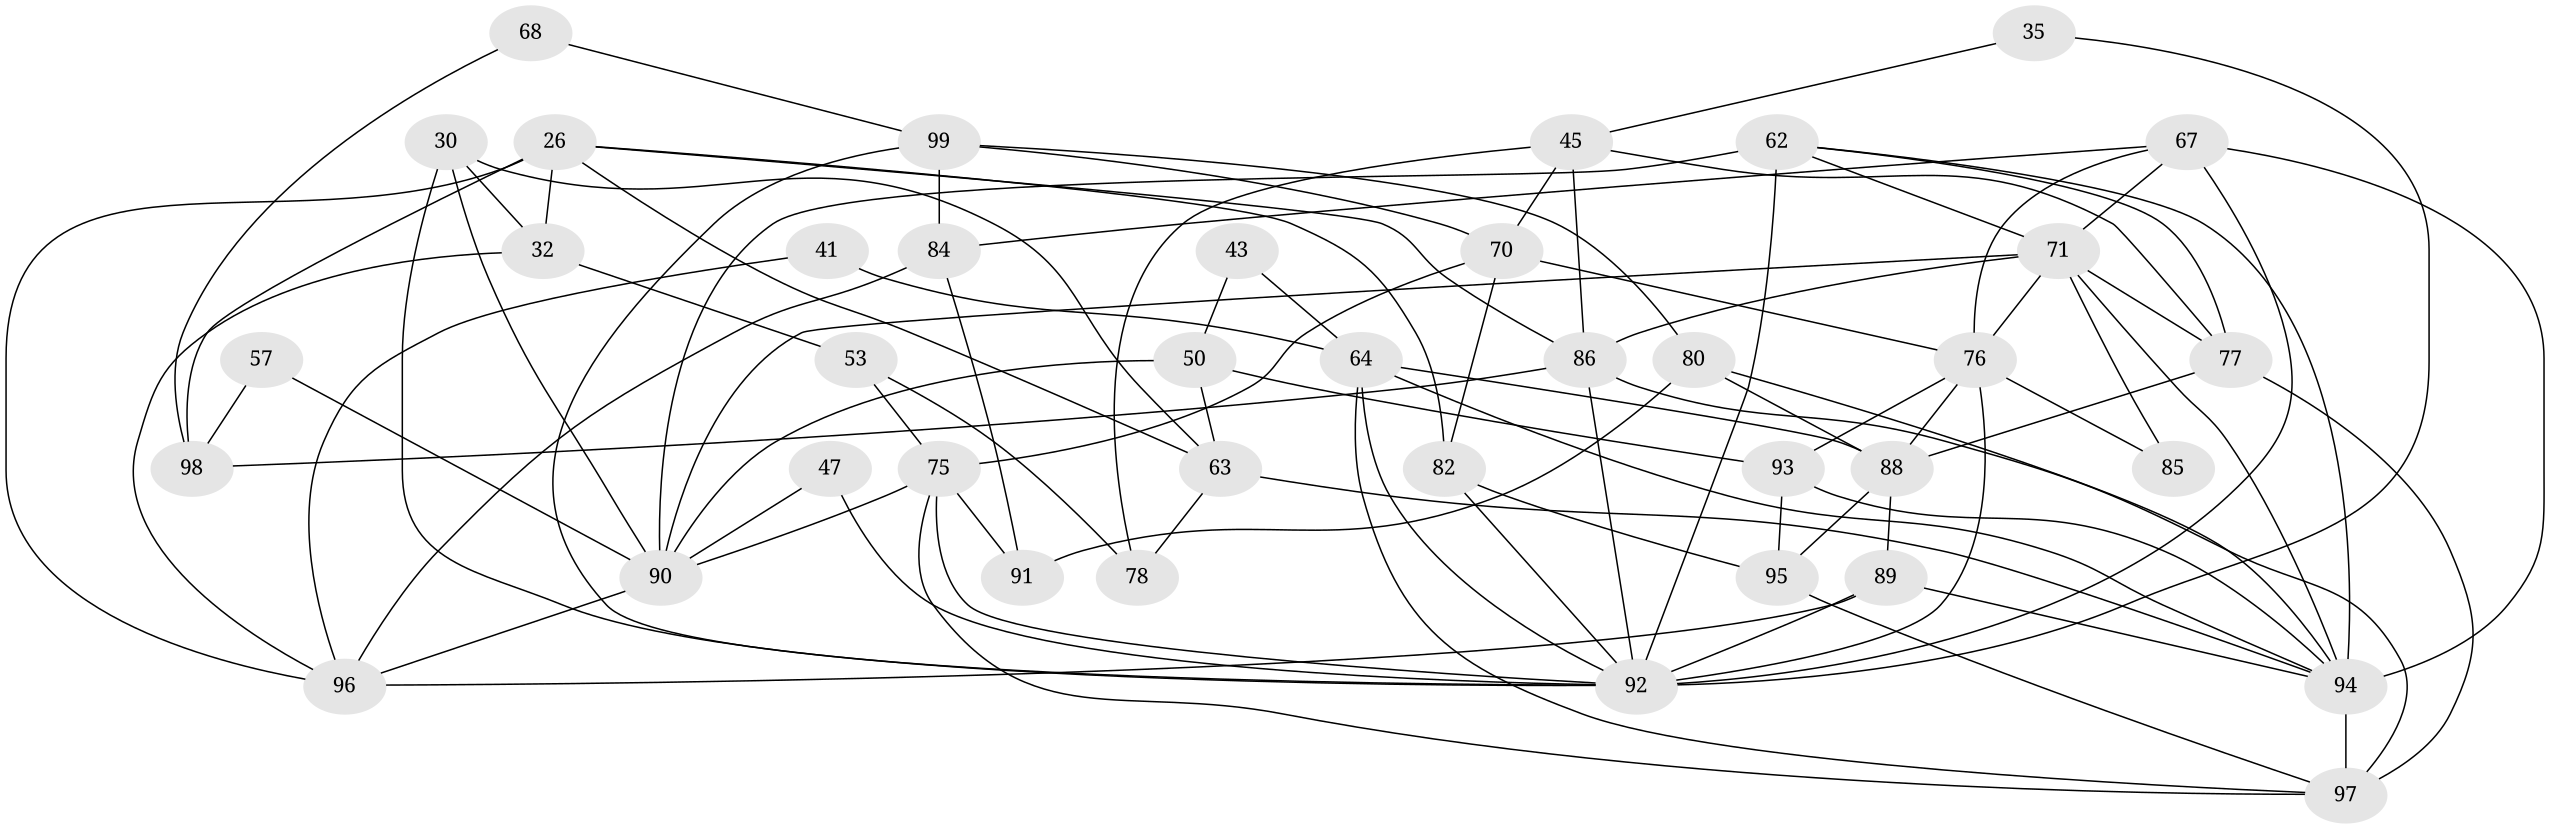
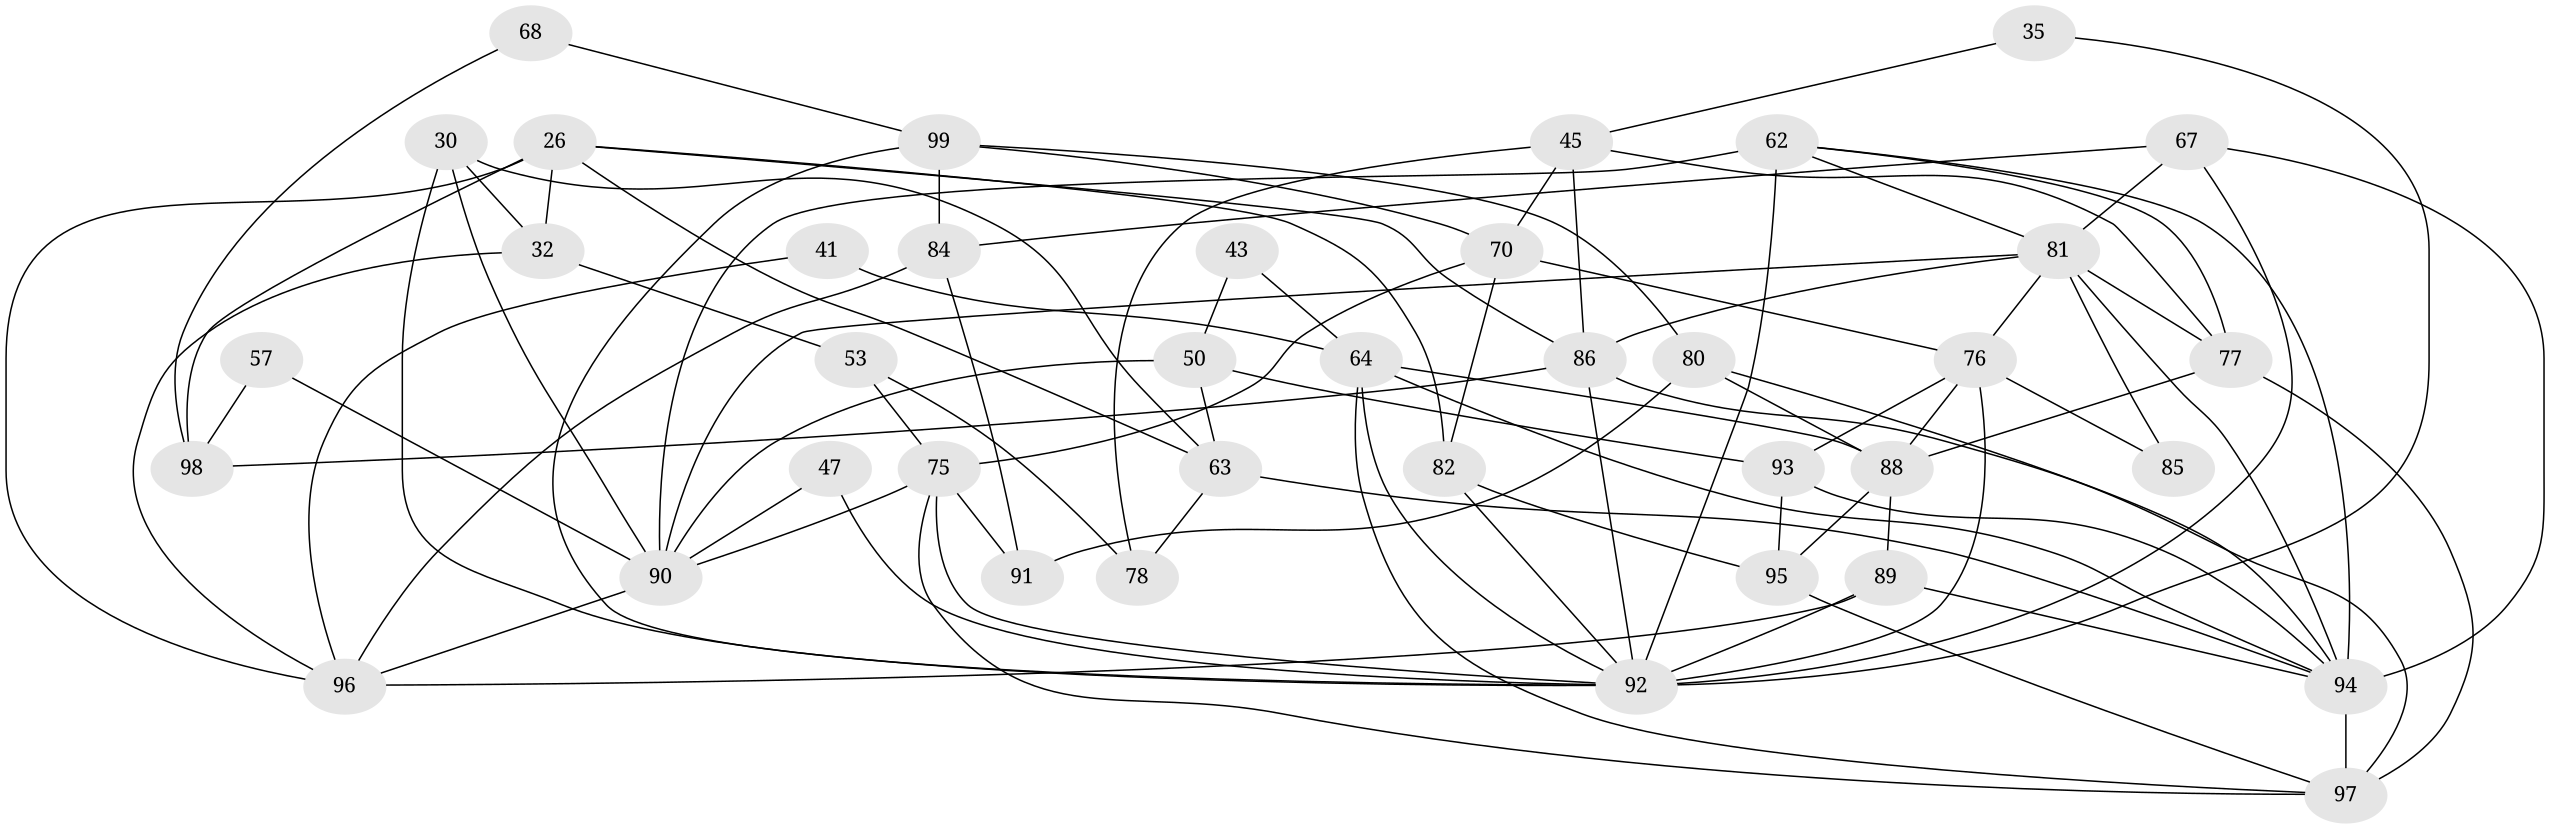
edge "67" -- "76": removed
node "71": label "71" -> "81"
